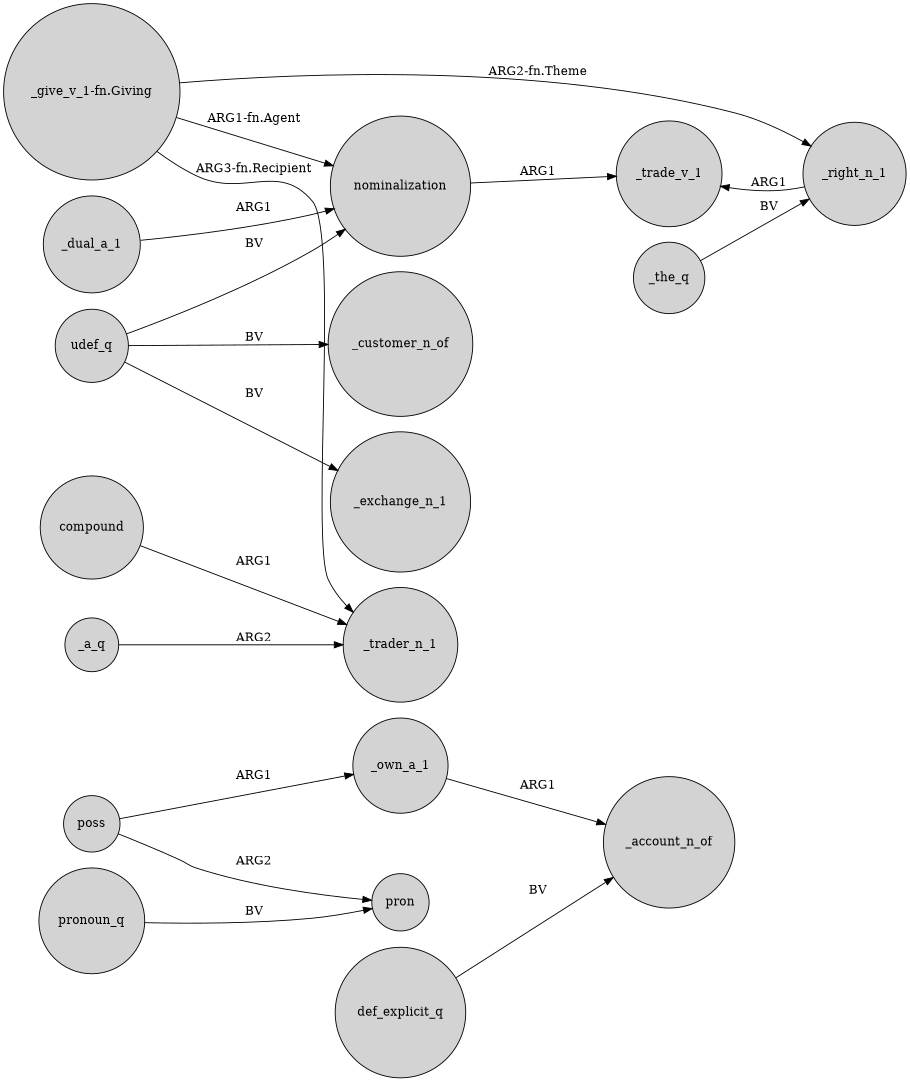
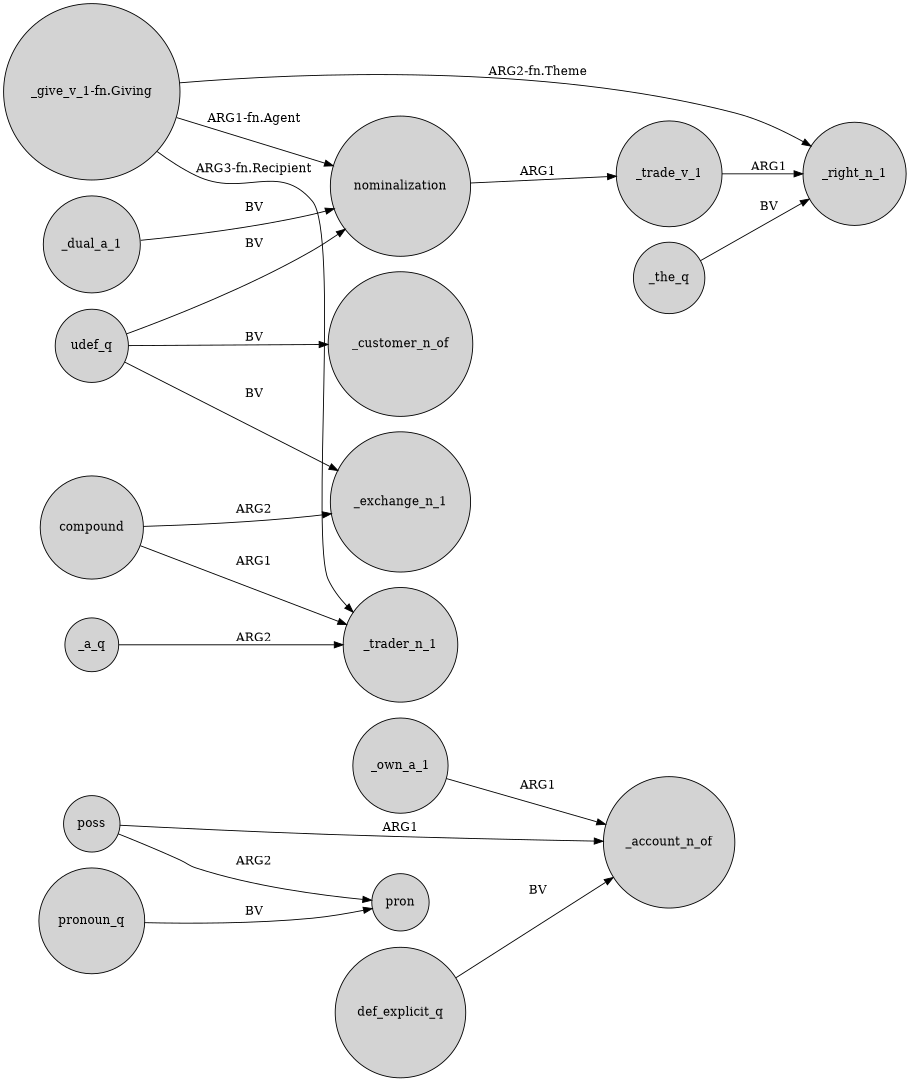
edge "_right_n_1" -> "_trade_v_1": reversed
edge "_dual_a_1" -> "nominalization": label "ARG1" -> "BV"
edge "compound" -> "_exchange_n_1": added, label "ARG2"
edge "poss" -> "_own_a_1": now "poss" -> "_account_n_of"
